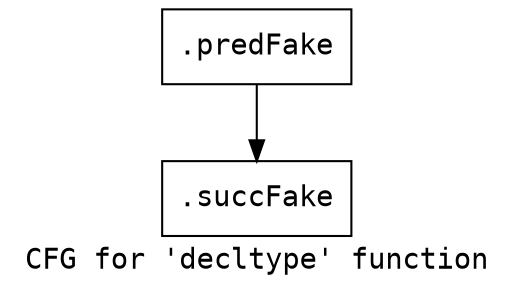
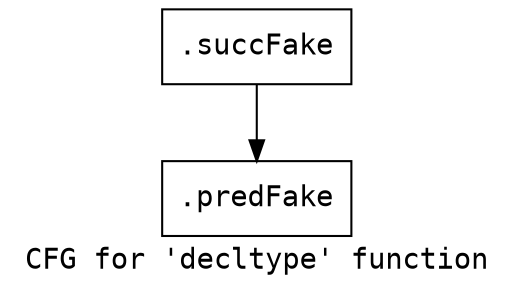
edge ".predFake" -> ".succFake": reversed
